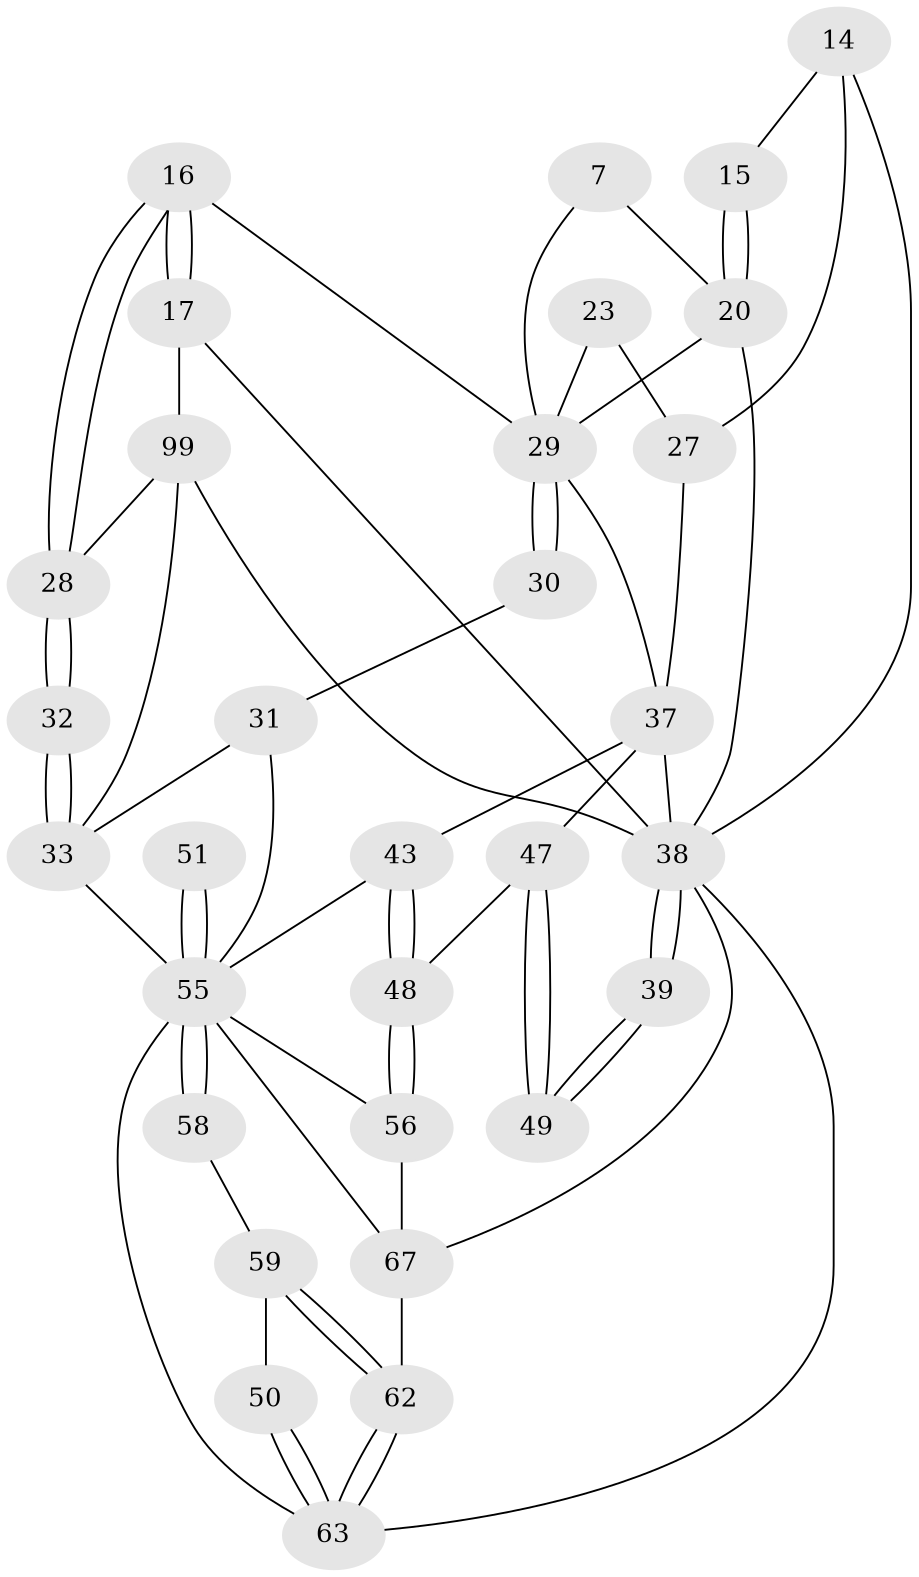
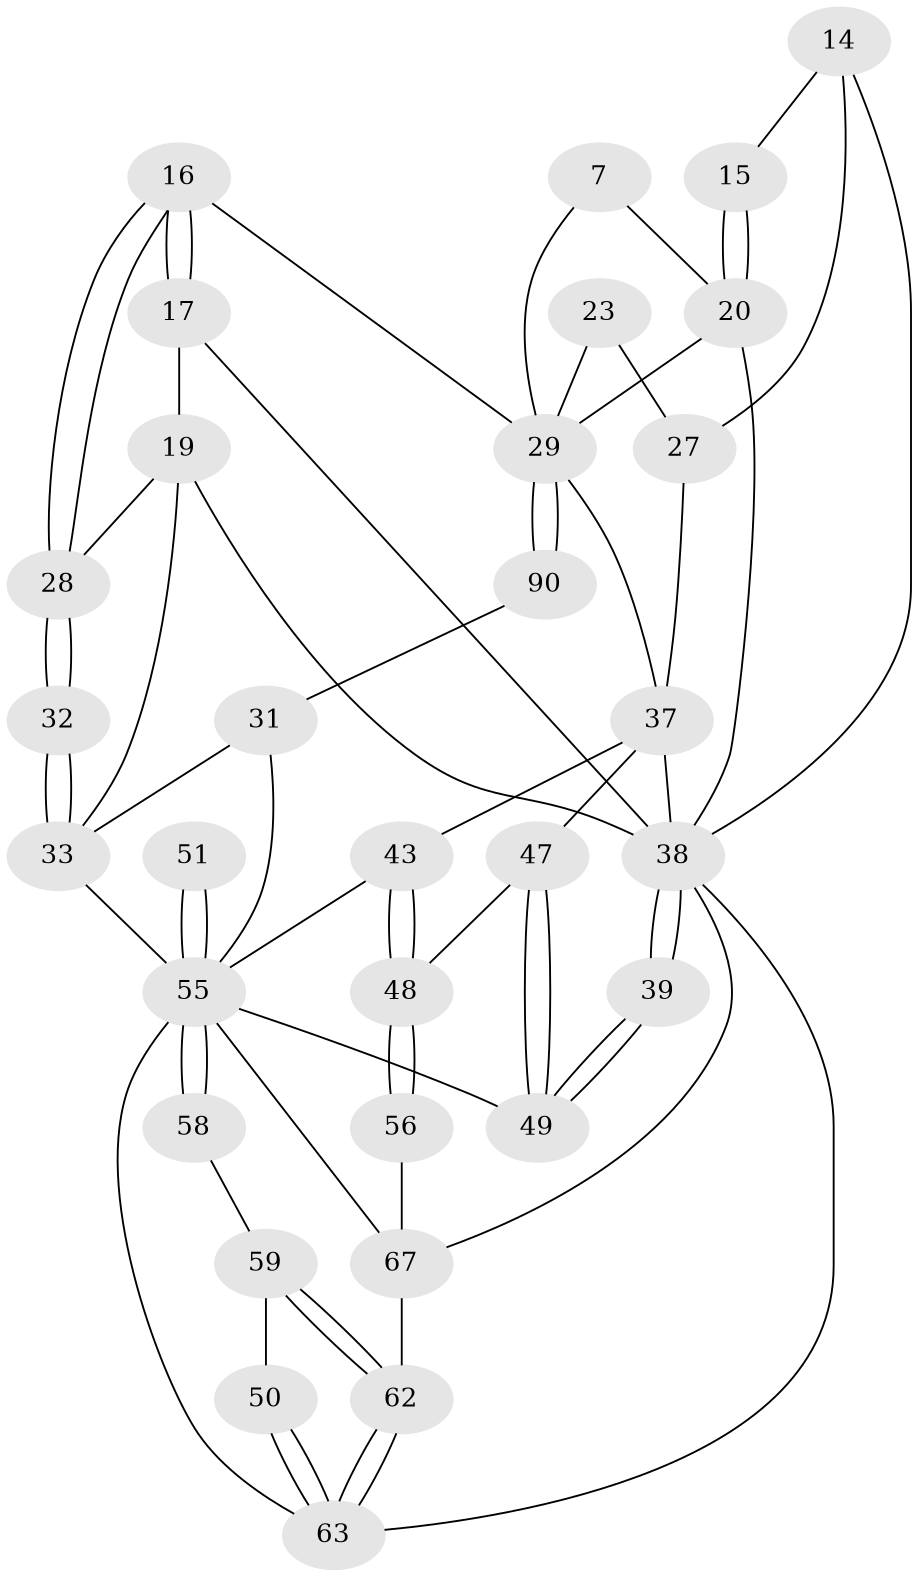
node "99": label "99" -> "19"
node "30": label "30" -> "90"
edge "55" -- "56": now "55" -- "49"
